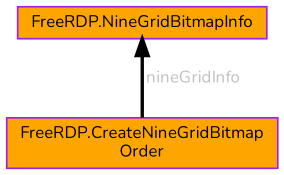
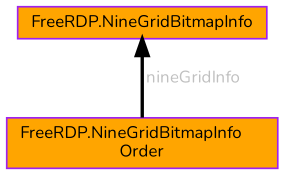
node "FreeRDP.CreateNineGridBitmap Order": label "FreeRDP.CreateNineGridBitmap Order" -> "FreeRDP.NineGridBitmapInfo Order"
